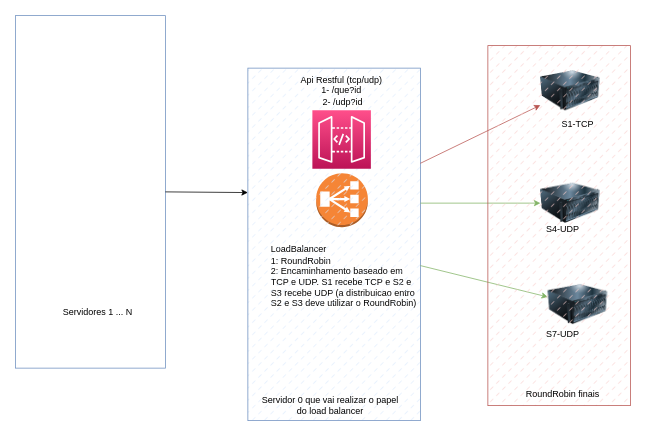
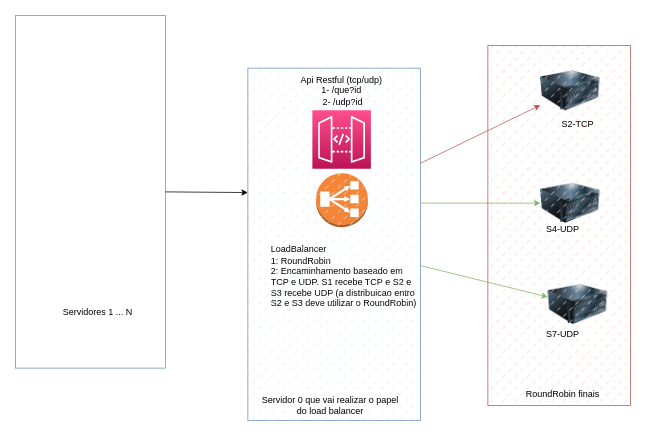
node "S1-TCP": label "S1-TCP" -> "S2-TCP"
